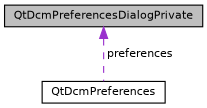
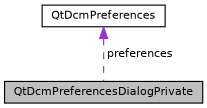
edge "QtDcmPreferences" -> "QtDcmPreferencesDialogPrivate": reversed
